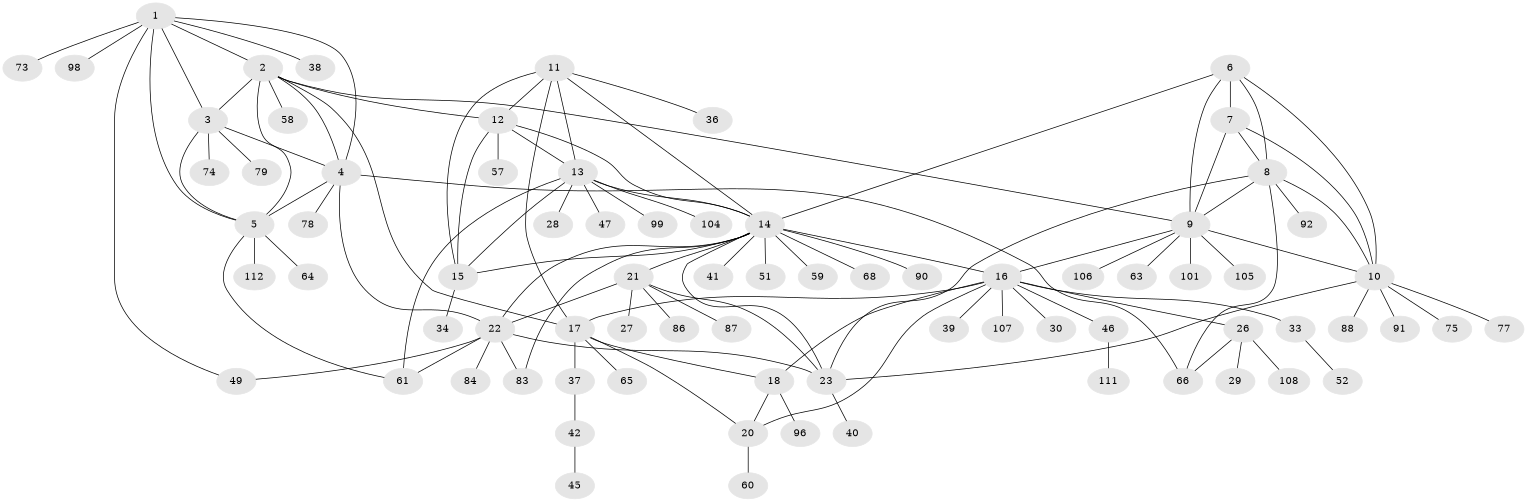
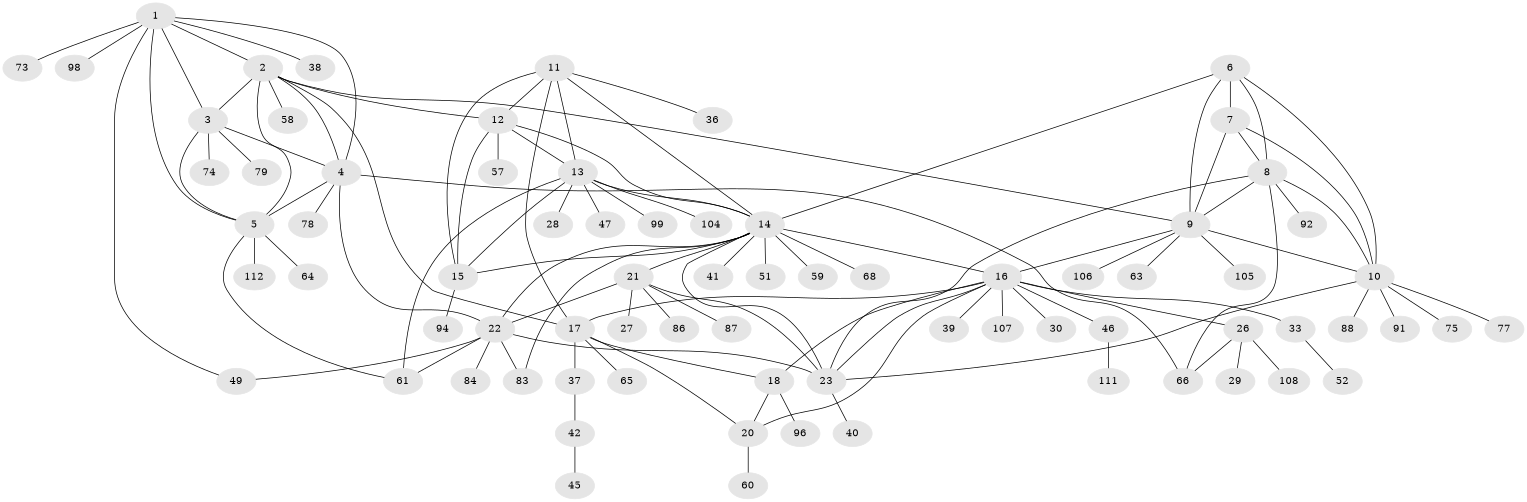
node "90": removed
node "101": removed
edge "16" -- "23": added
node "34": label "34" -> "94"
